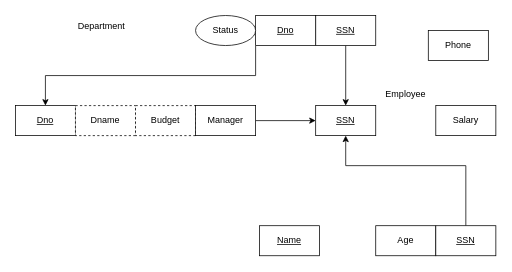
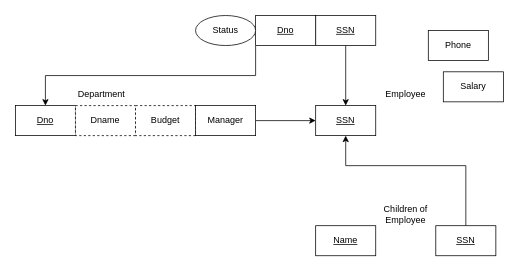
node "Department": moved (102, 27) -> (102, 94)
node "Salary": moved (465, 120) -> (473, 87)
node "Children of Employee": added
node "Name": moved (289, 240) -> (345, 240)
node "Age": removed
